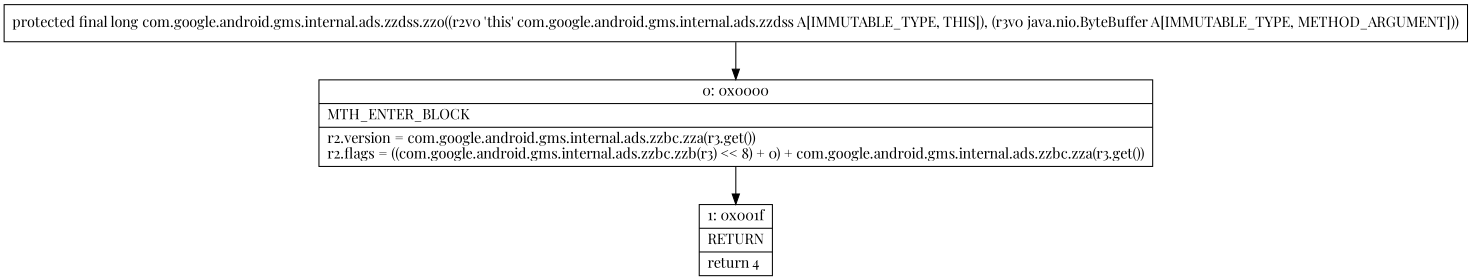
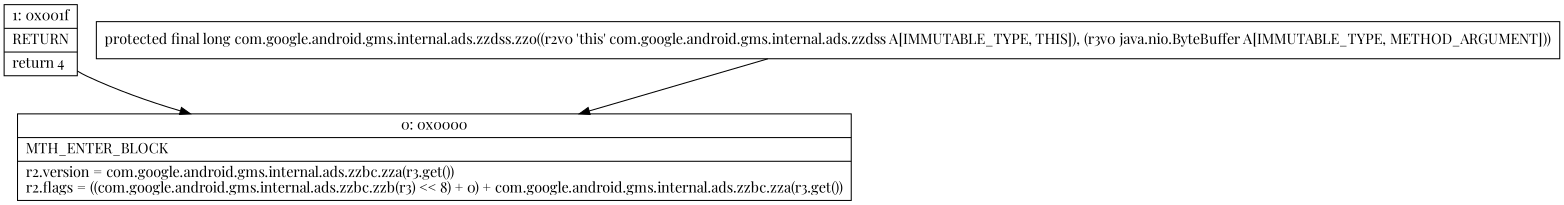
edge "0: 0x0000" -> "1: 0x001f": reversed
